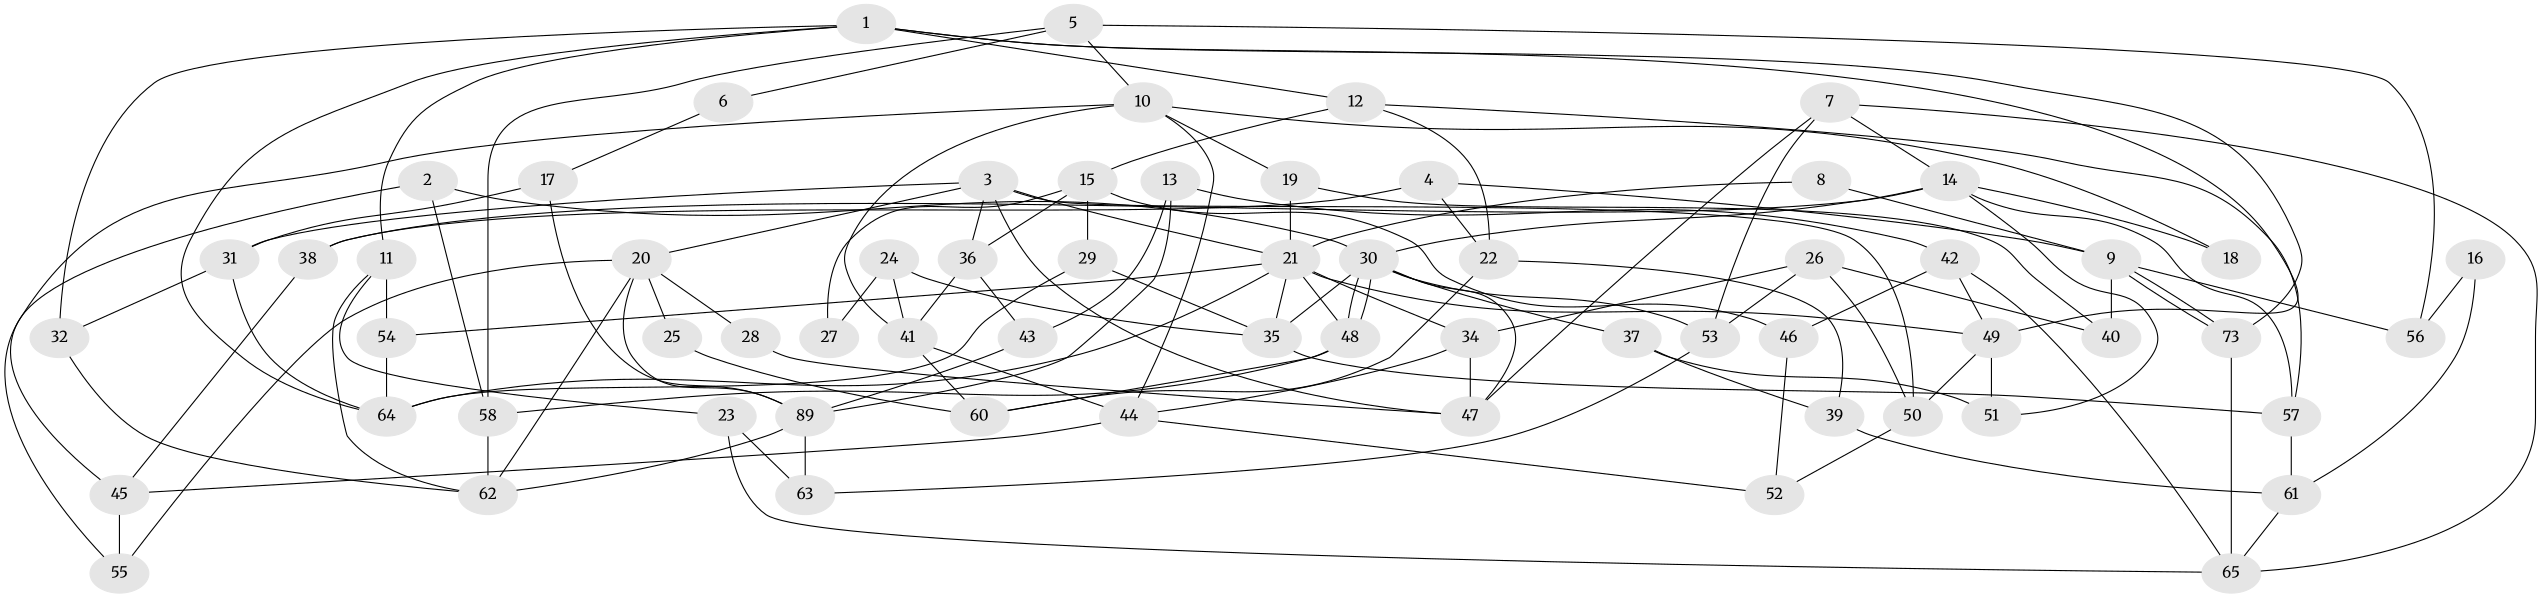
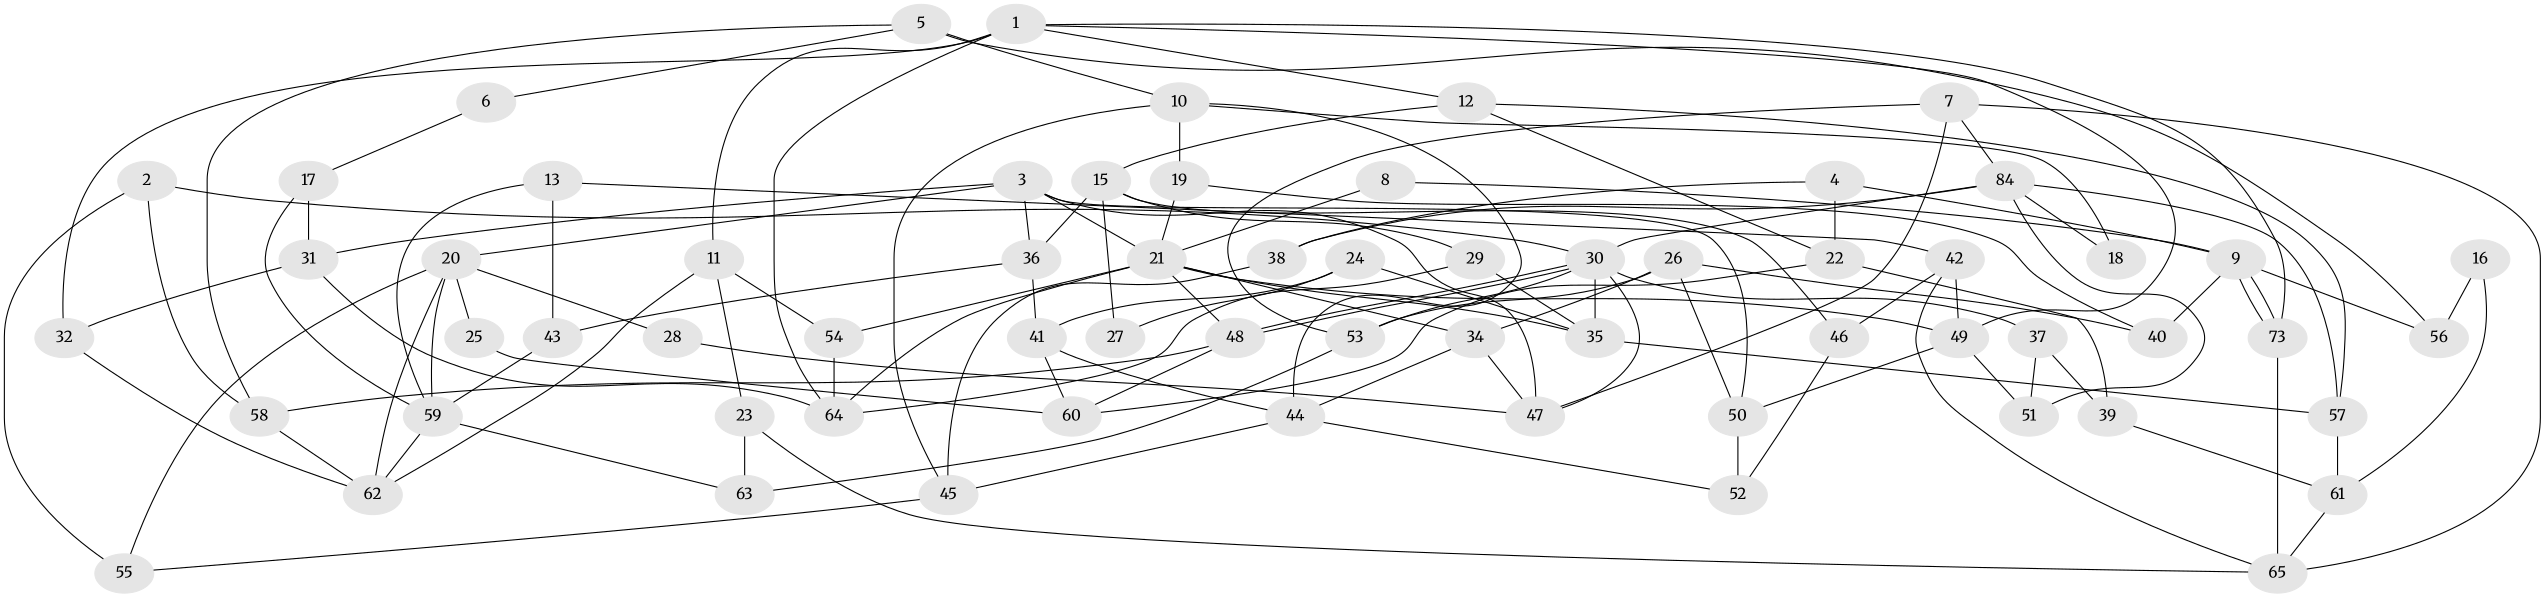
edge "10" -- "41": removed
node "14": label "14" -> "84"
node "89": label "89" -> "59"
